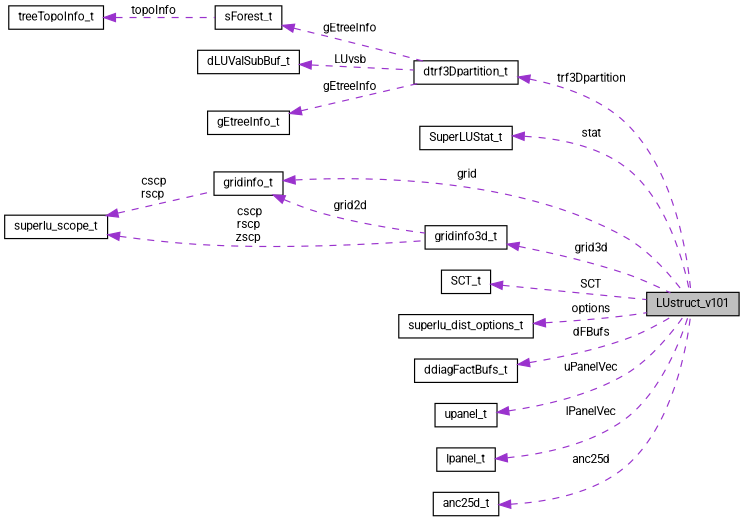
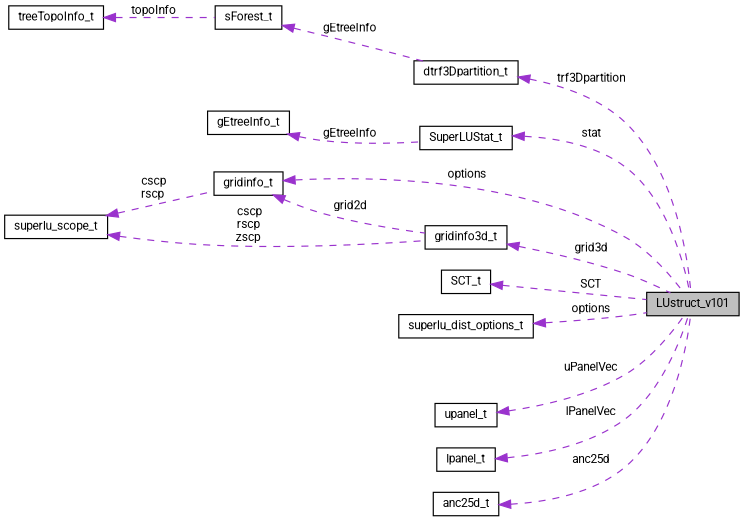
node "dLUValSubBuf_t": removed
edge "dtrf3Dpartition_t" -> "gEtreeInfo_t": now "SuperLUStat_t" -> "gEtreeInfo_t"
edge "LUstruct_v101" -> "gridinfo_t": label " grid" -> " options"
node "ddiagFactBufs_t": removed
